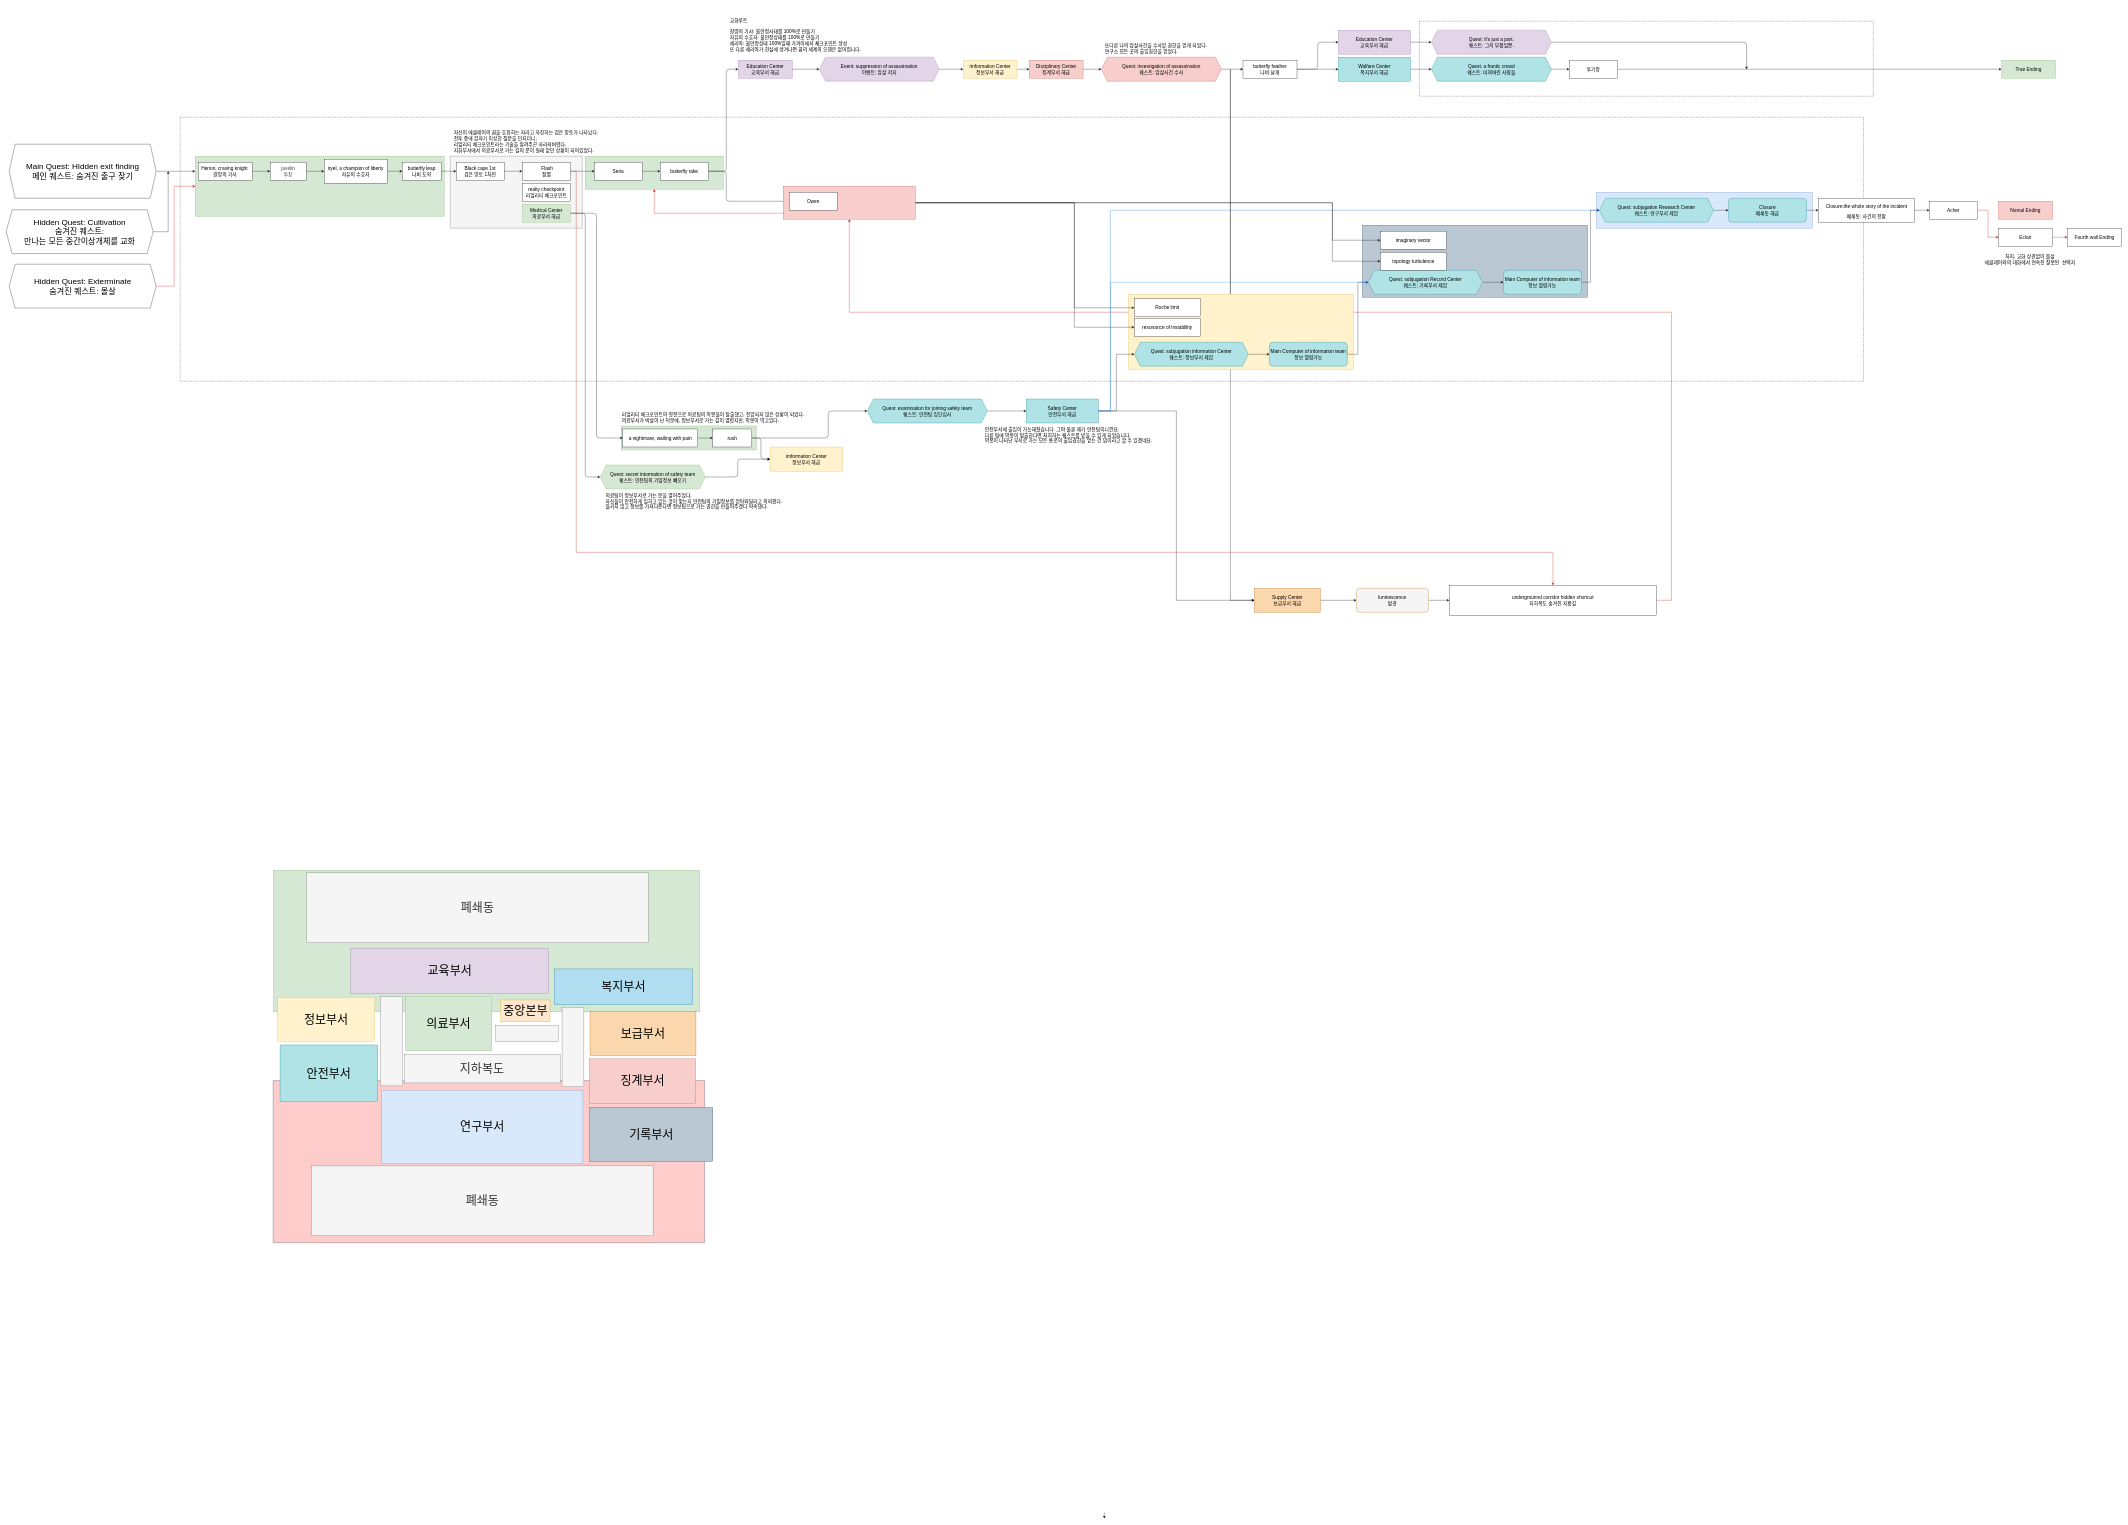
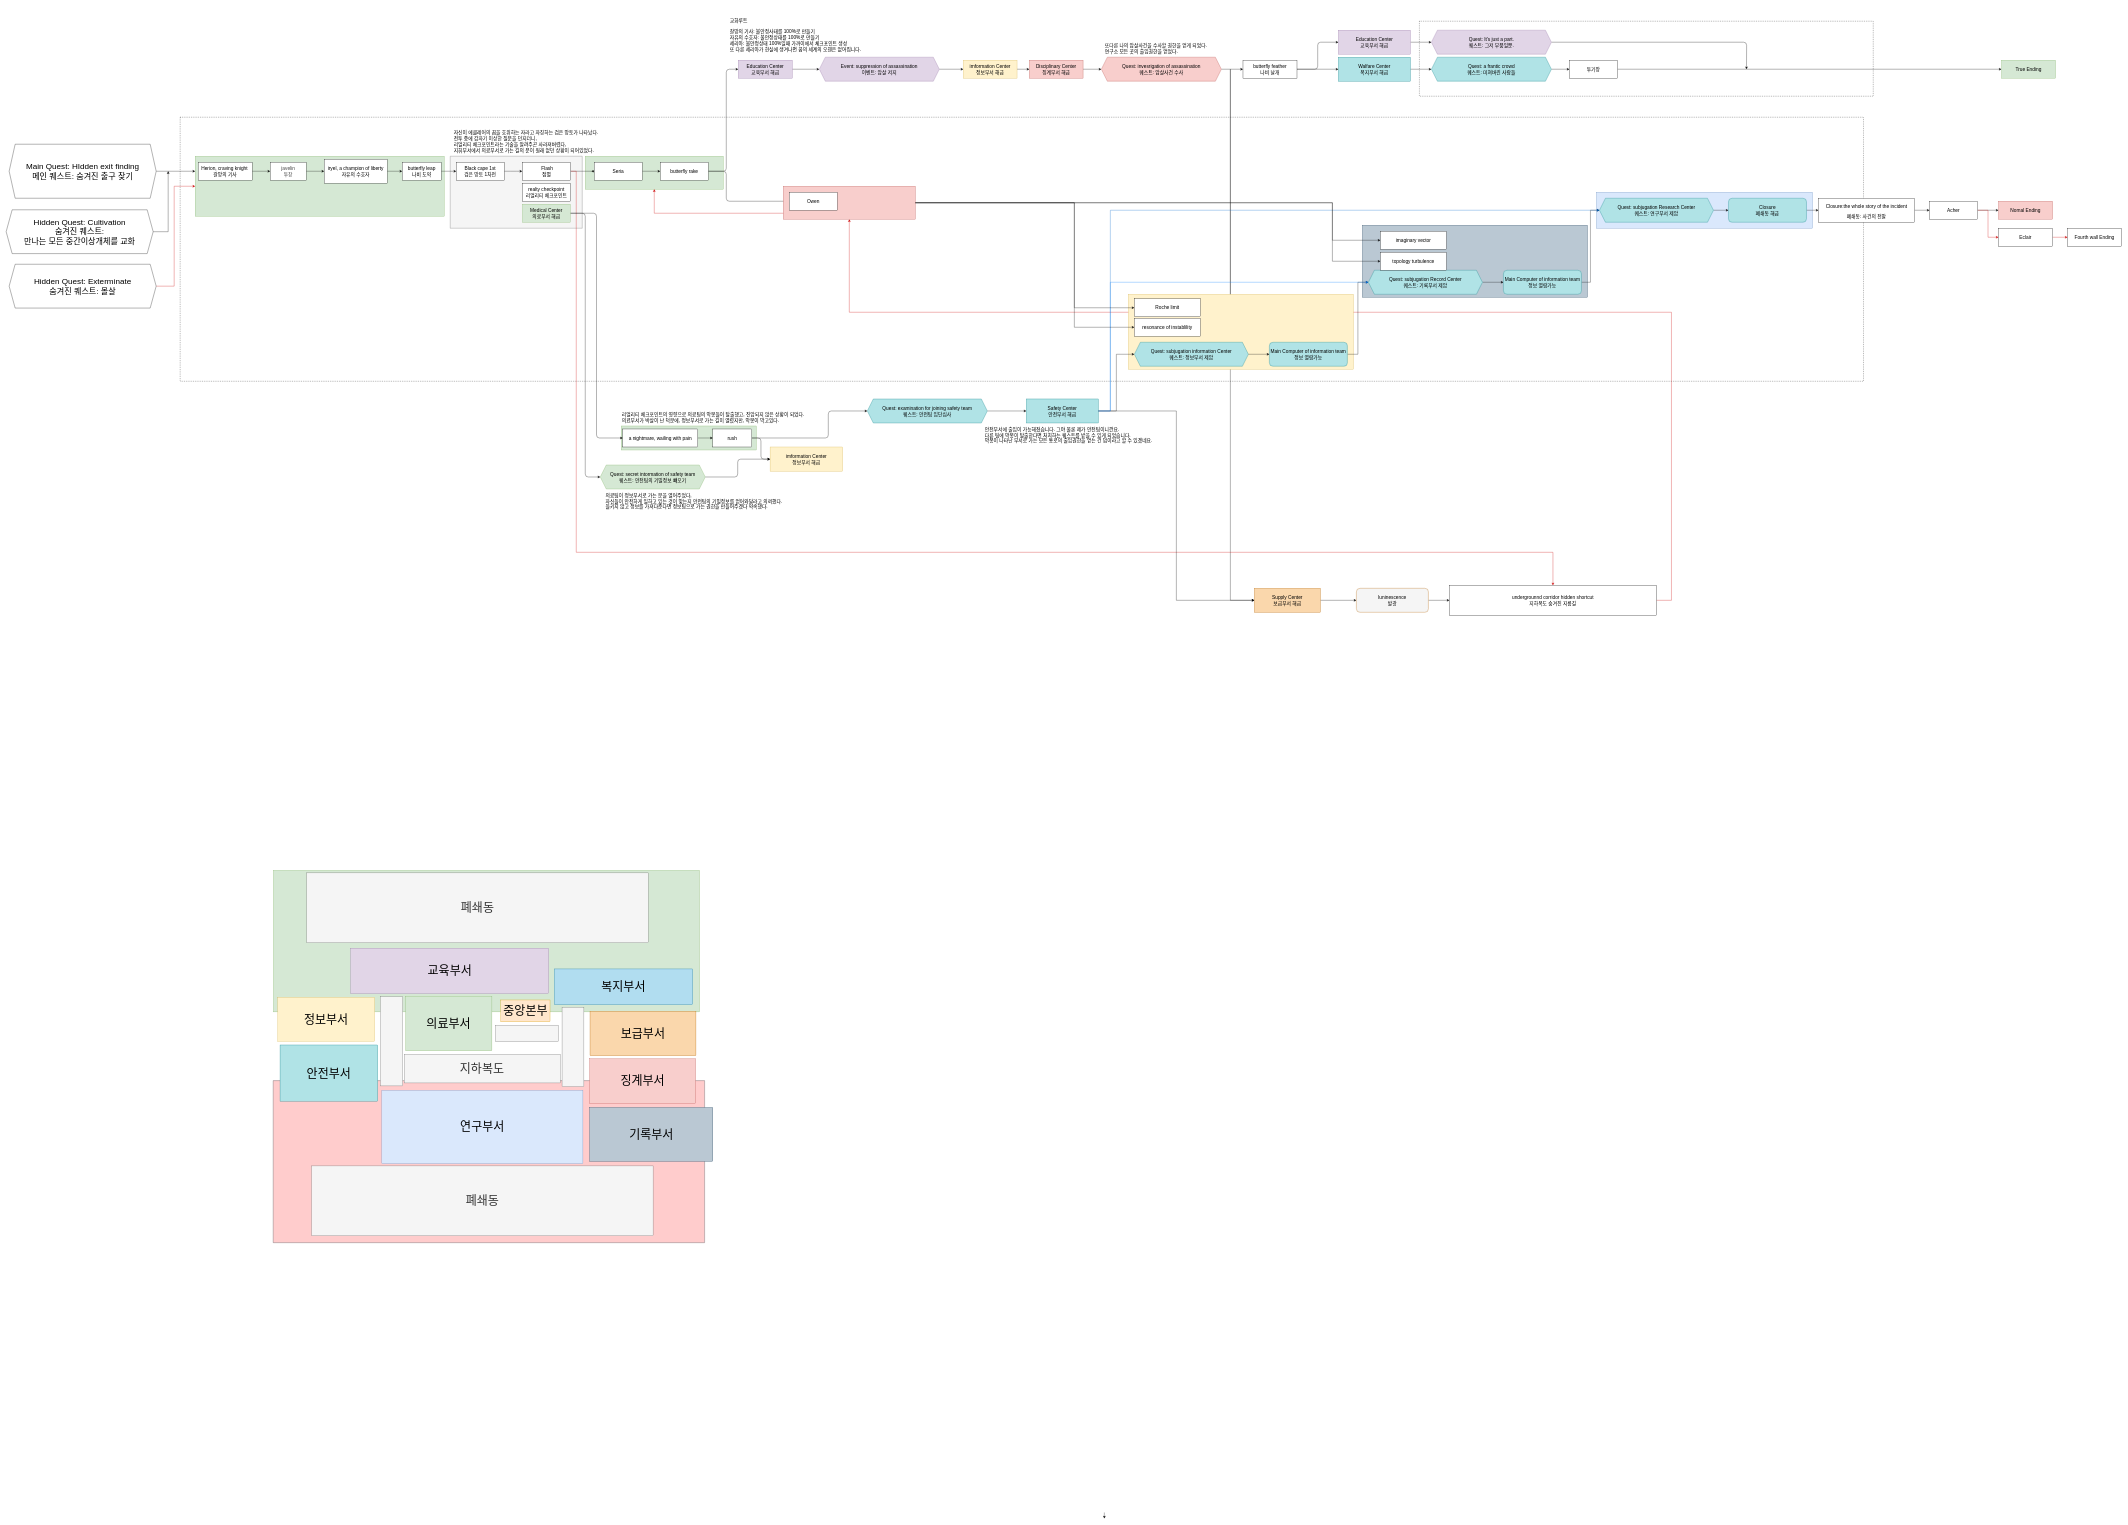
edge "Acher" -> "Nomal Ending": added
node "처치, 교화 상관없이 몰살 에클레어와의 대화에서 연속된 잘못된 선택지": removed
